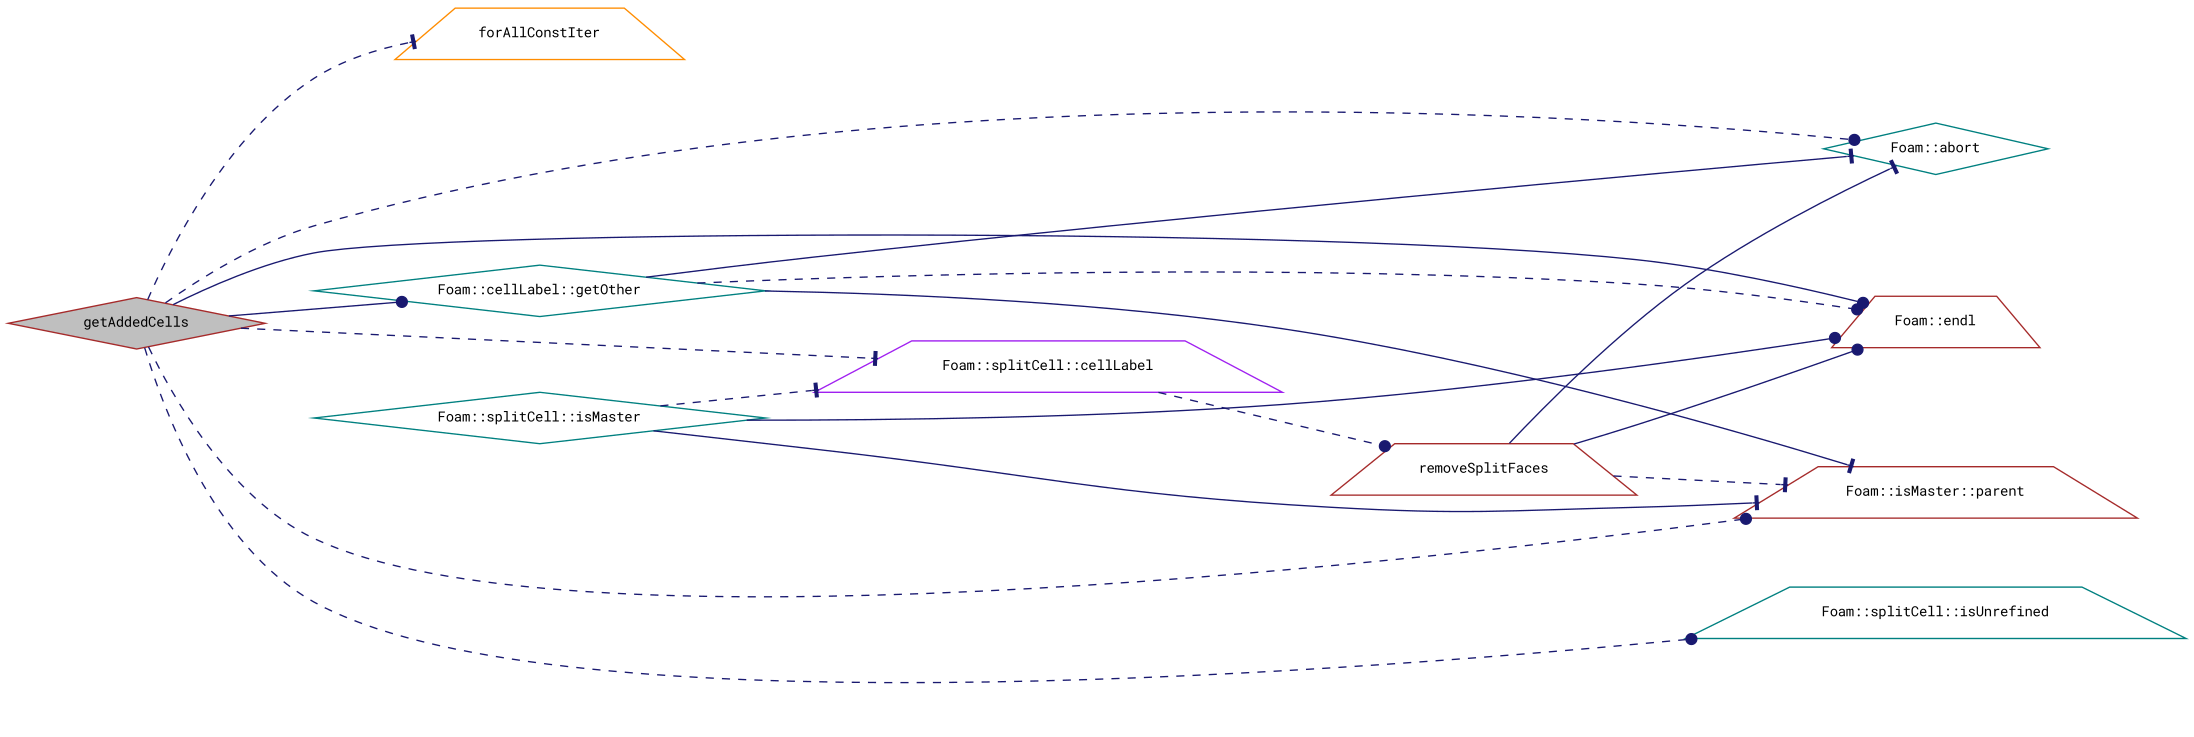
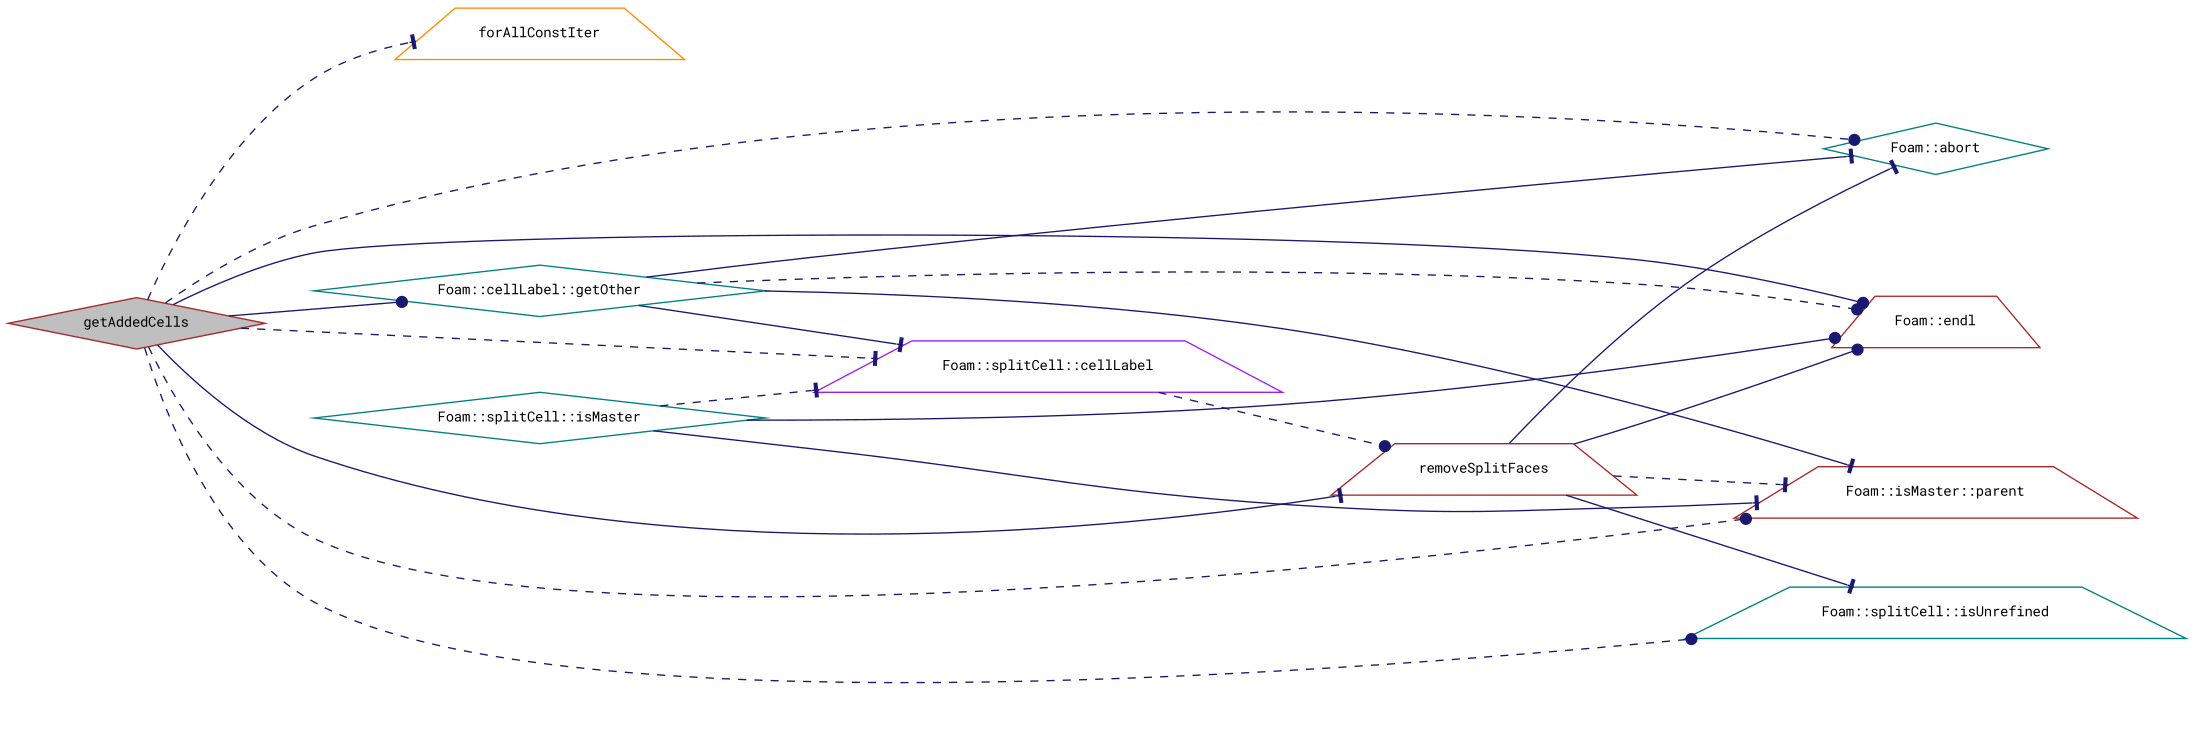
edge "Foam::cellLabel::getOther" -> "Foam::splitCell::cellLabel": added
edge "getAddedCells" -> "removeSplitFaces": added
edge "removeSplitFaces" -> "Foam::splitCell::isUnrefined": added
